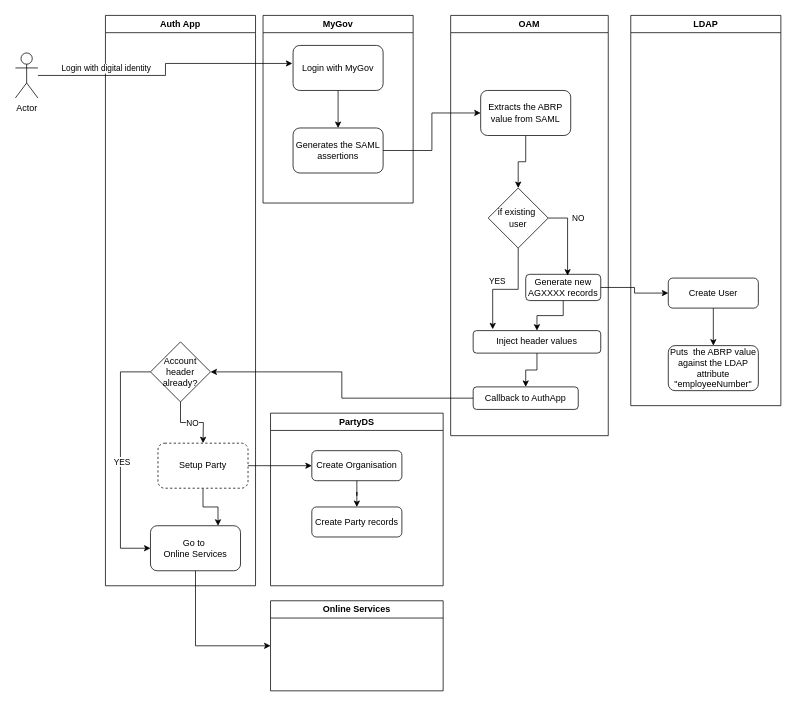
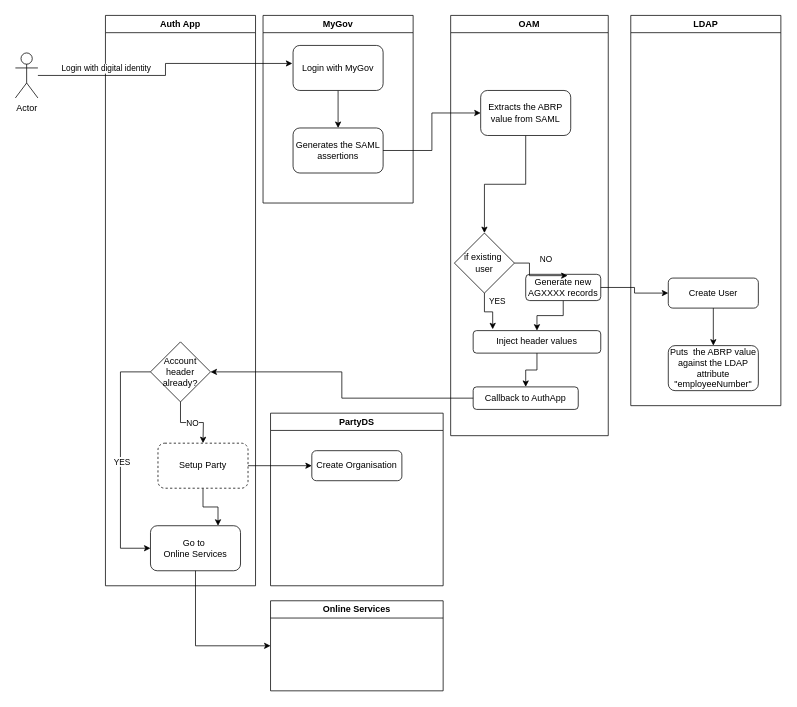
node "if existing user": moved (518, 218) -> (484, 263)
edge "Create Organisation" -> "Create Party records": removed
node "Create Party records": removed
